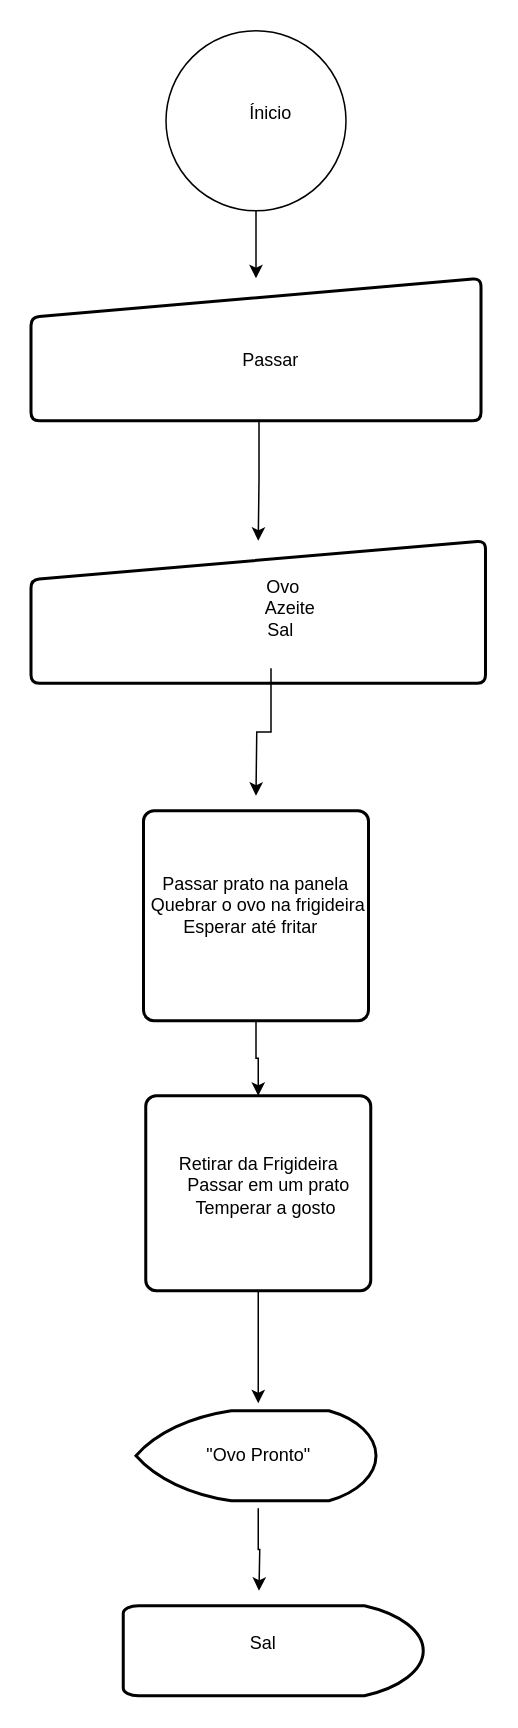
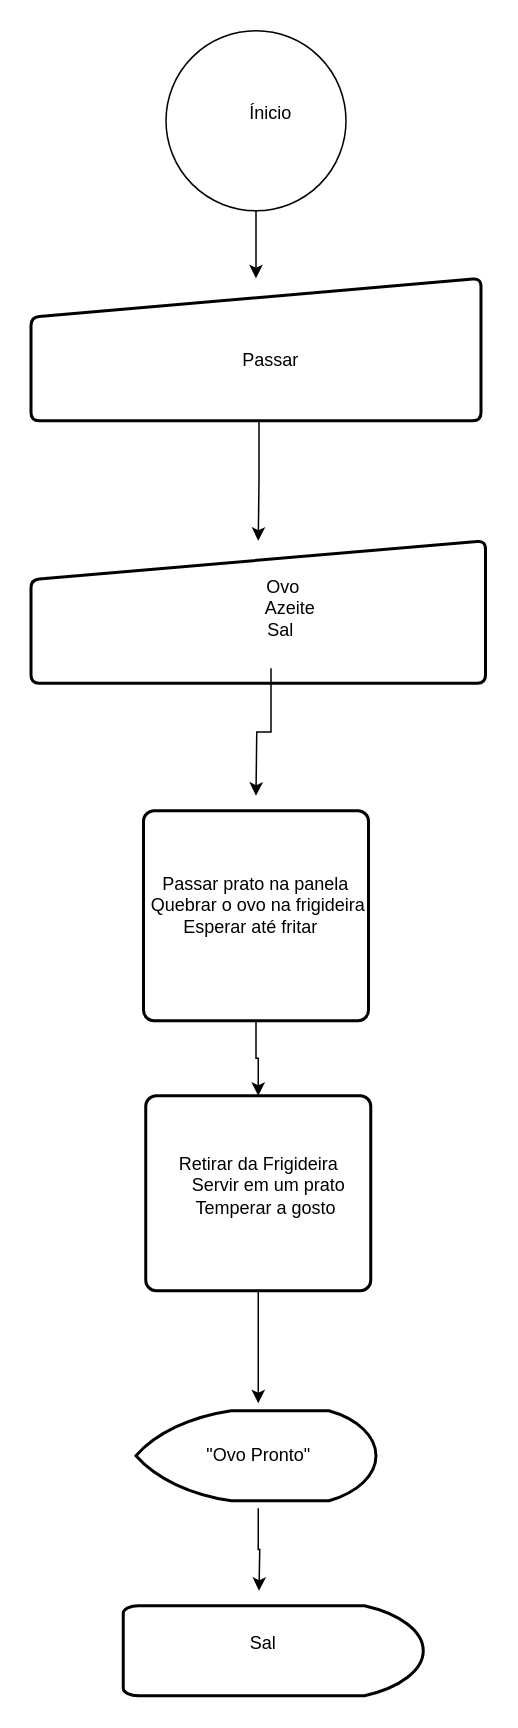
node "Retirar da Frigideira Passar em um prato Temperar a gosto": label "Retirar da Frigideira Passar em um prato Temperar a gosto" -> "Retirar da Frigideira Servir em um prato Temperar a gosto"
